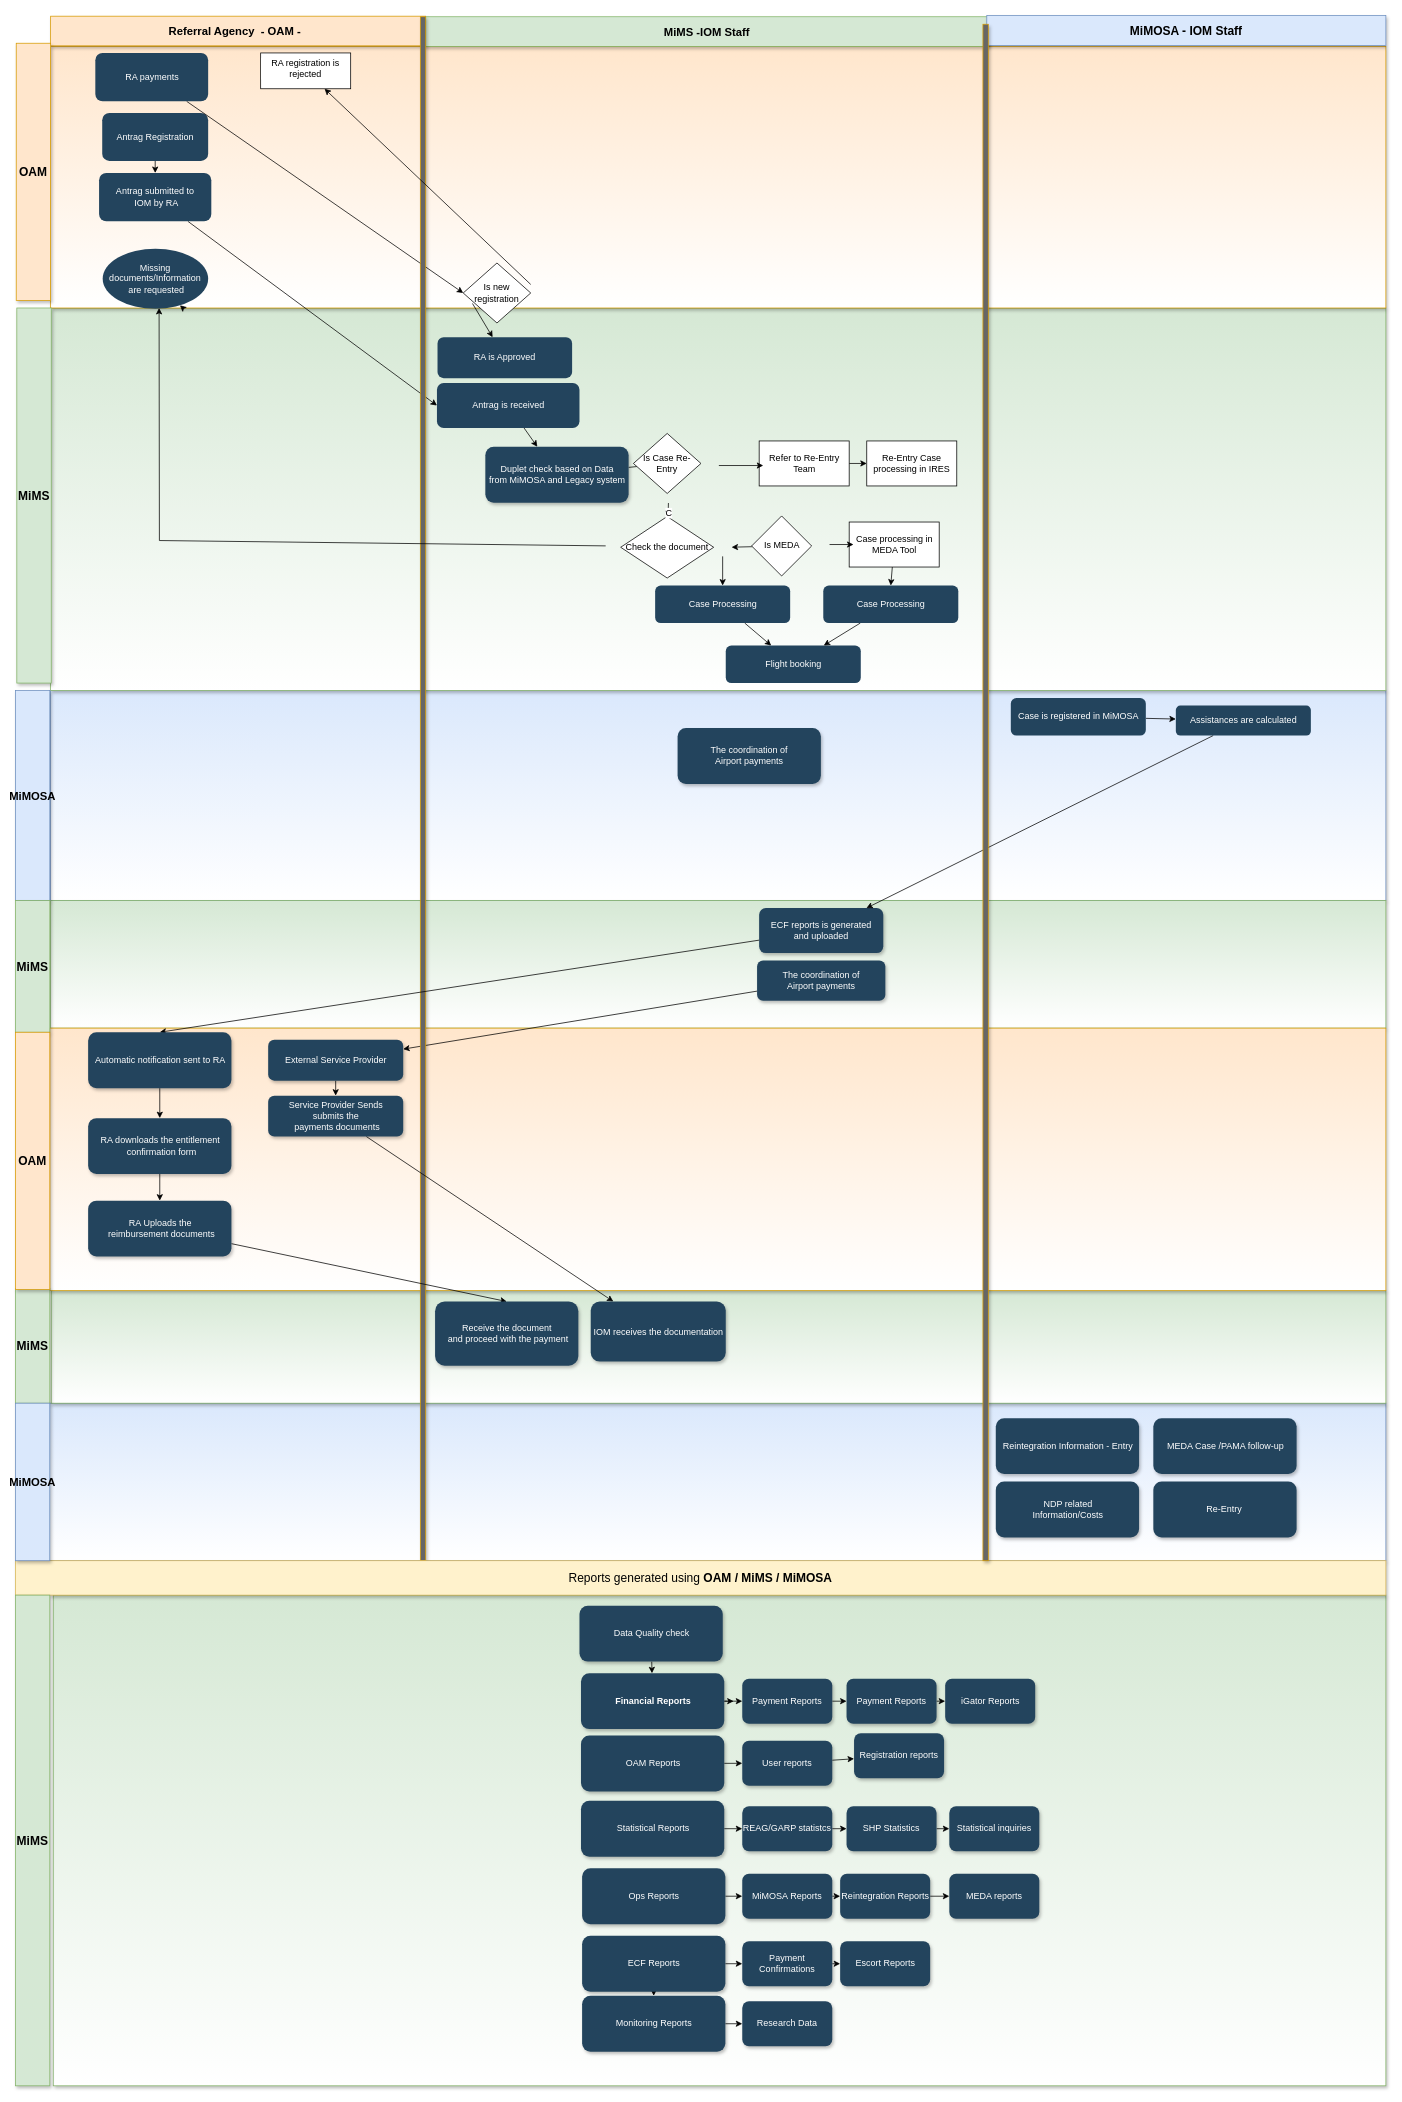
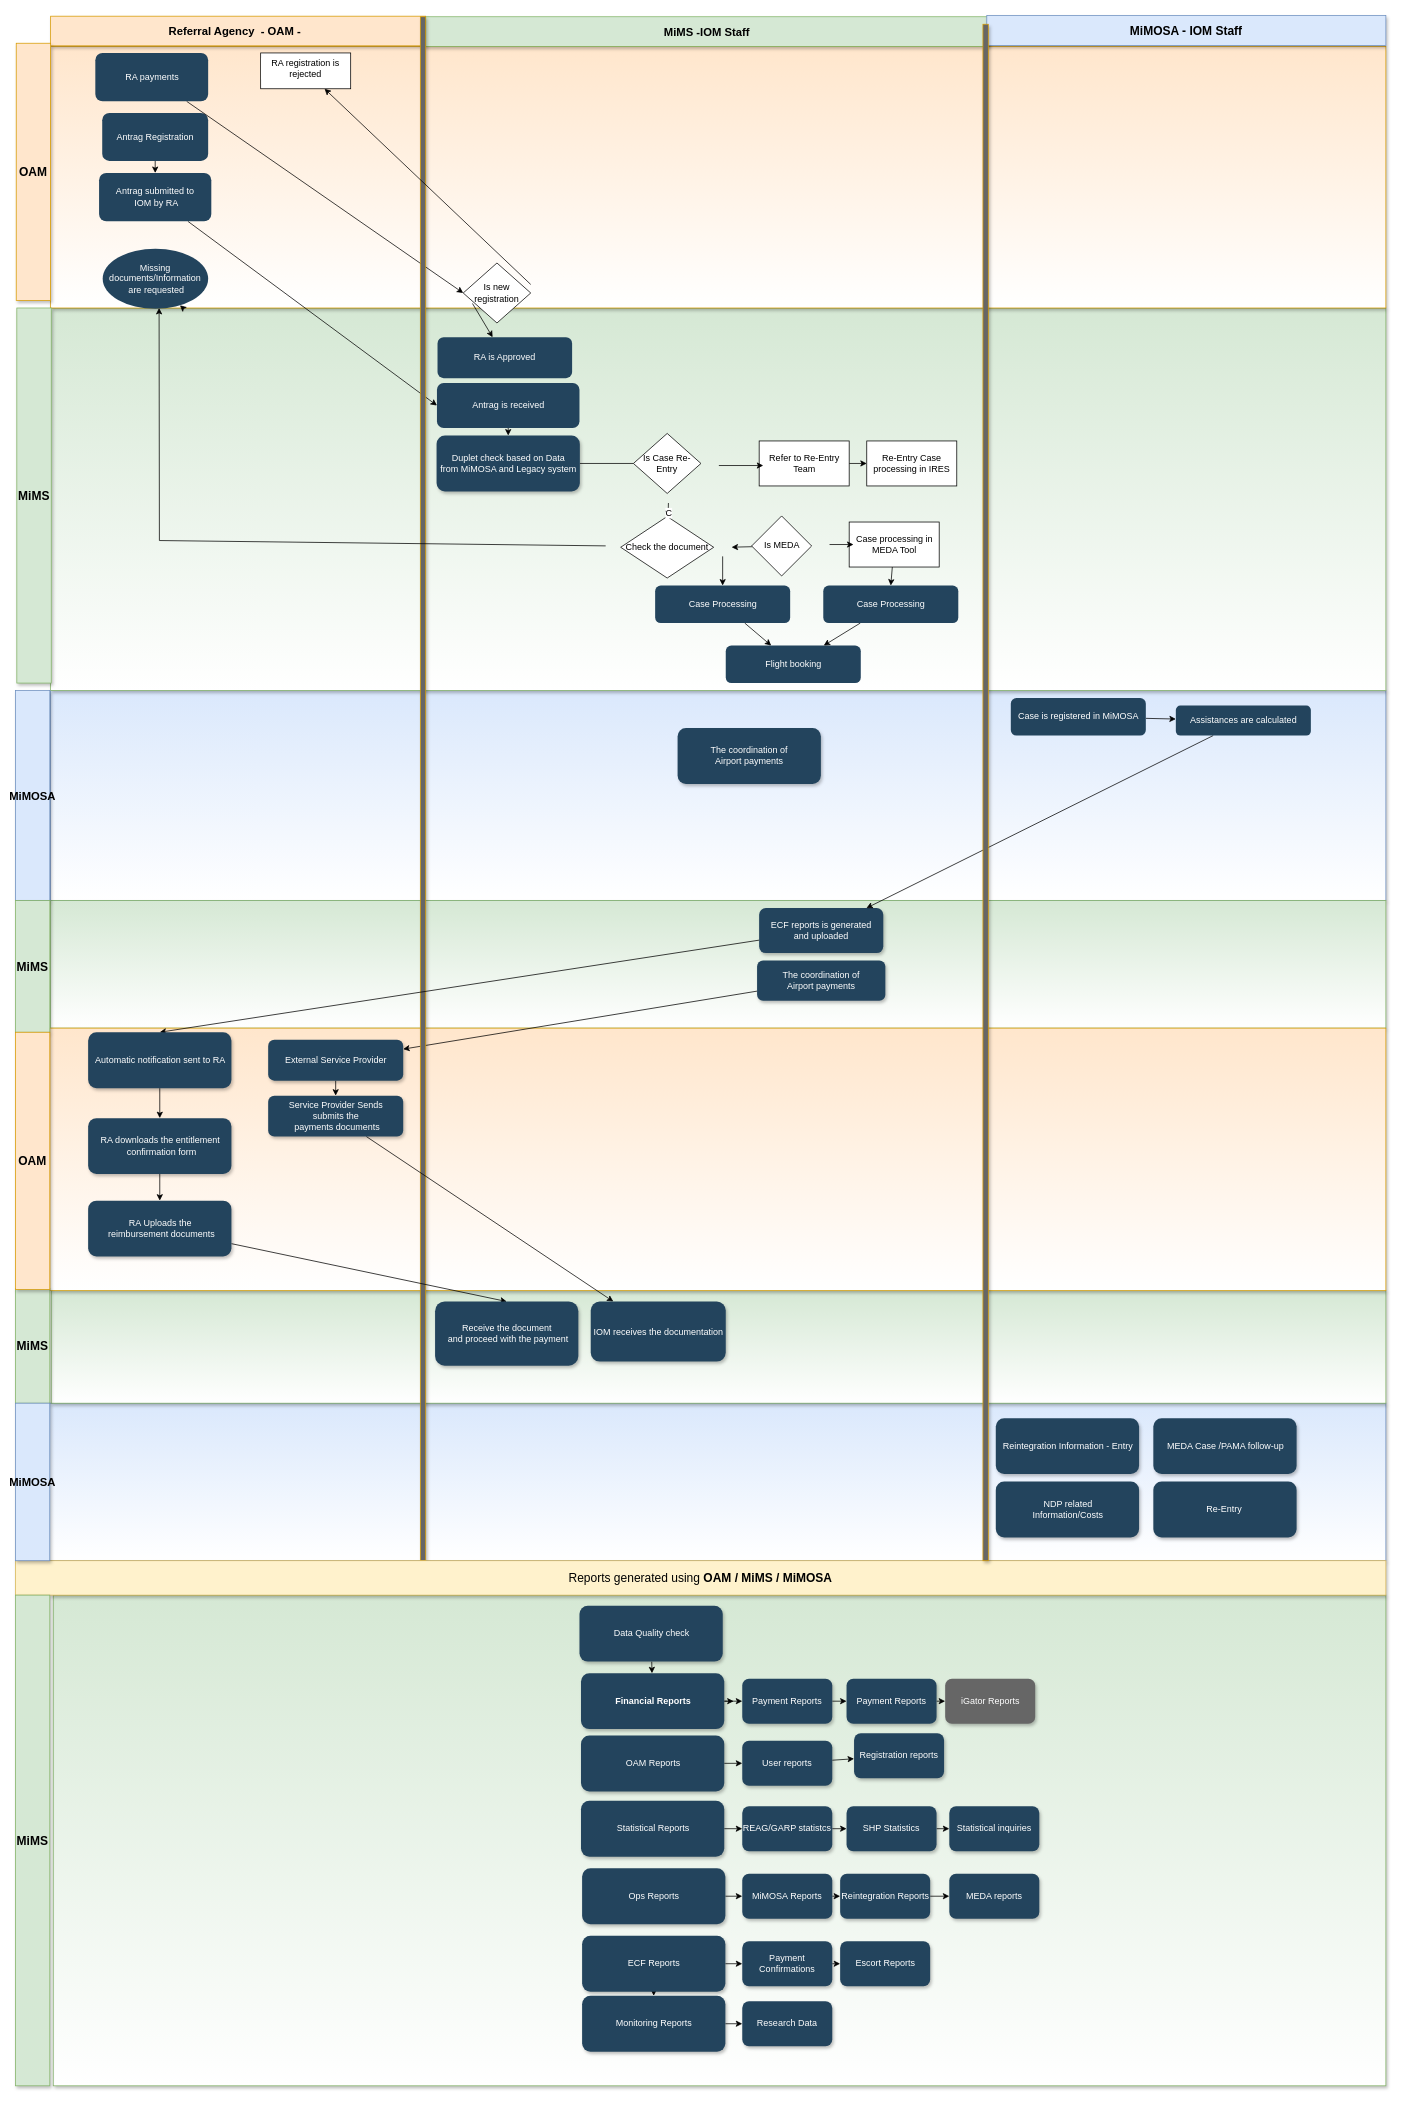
node "Duplet check based on Datafrom MiMOSA and Legacy system": moved (557, 475) -> (508, 463)
node "iGator Reports": fillcolor #23445d -> #666666
